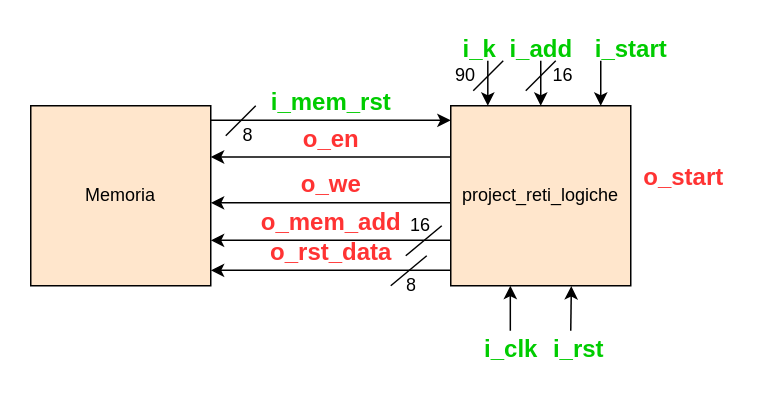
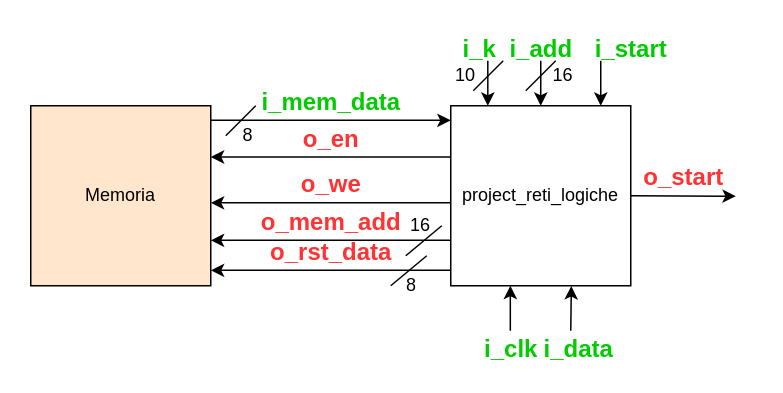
node "90": label "90" -> "10"
node "i_mem_rst": label "i_mem_rst" -> "i_mem_data"
node "project_reti_logiche": fillcolor #ffe6cc -> #ffffff
edge "project_reti_logiche" -> "o_start": added
node "i_rst": label "i_rst" -> "i_data"
